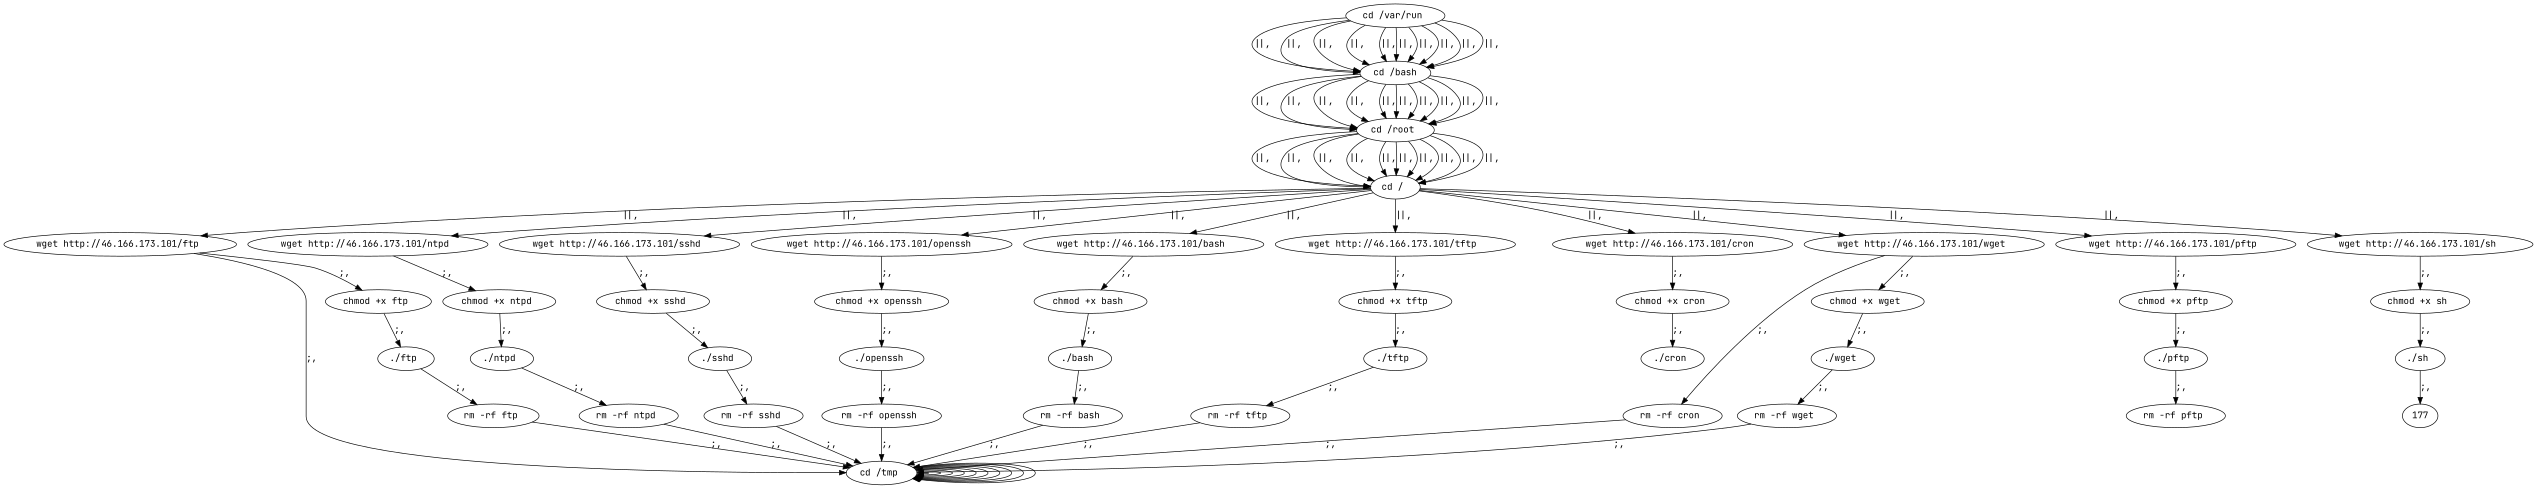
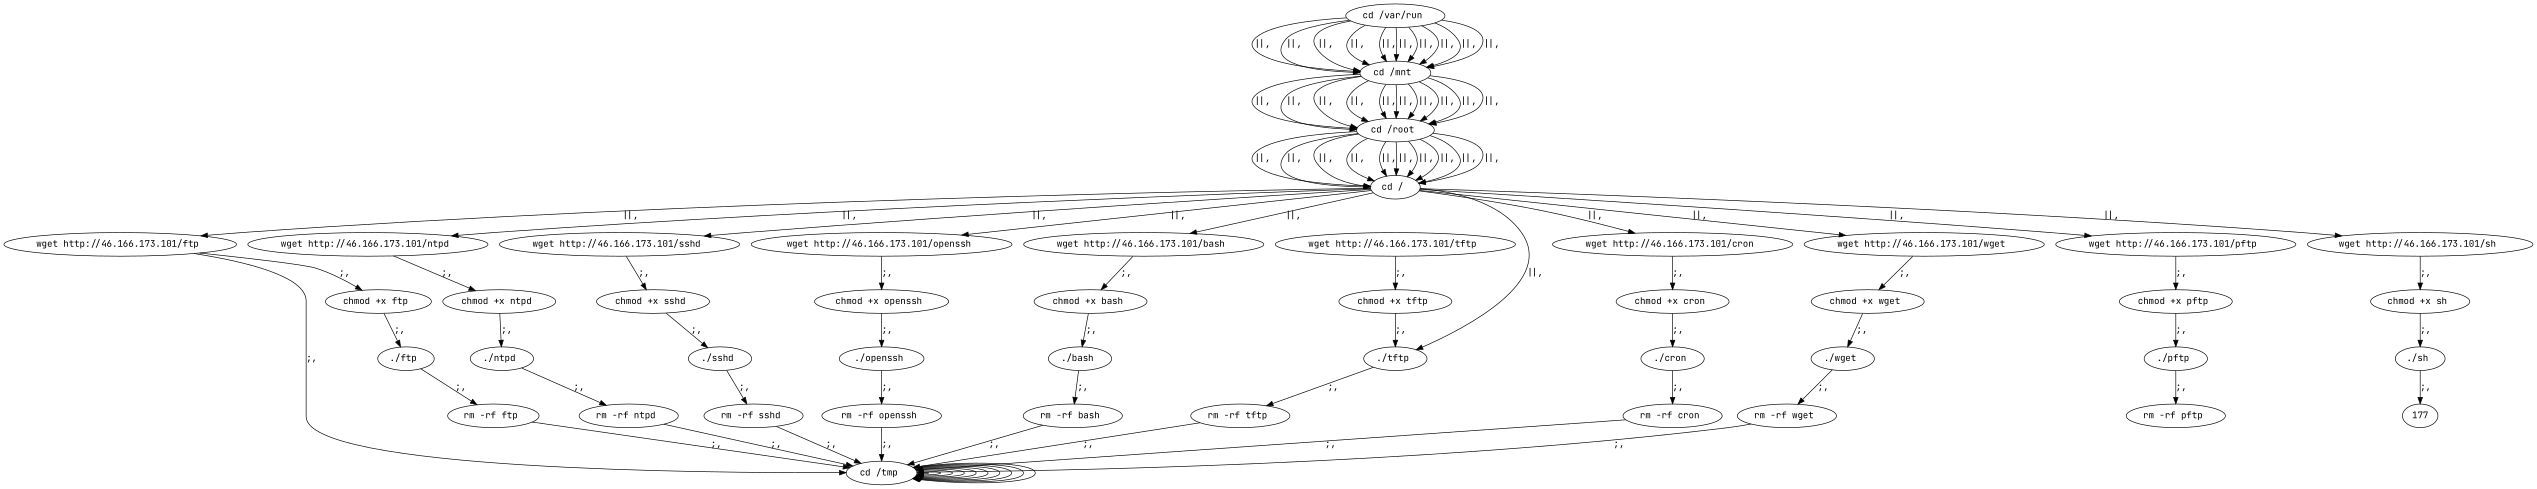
node "cd /bash": label "cd /bash" -> "cd /mnt"
edge "cd /" -> "wget http://46.166.173.101/tftp": now "cd /" -> "./tftp"
edge "wget http://46.166.173.101/wget" -> "rm -rf cron": now "./cron" -> "rm -rf cron"
